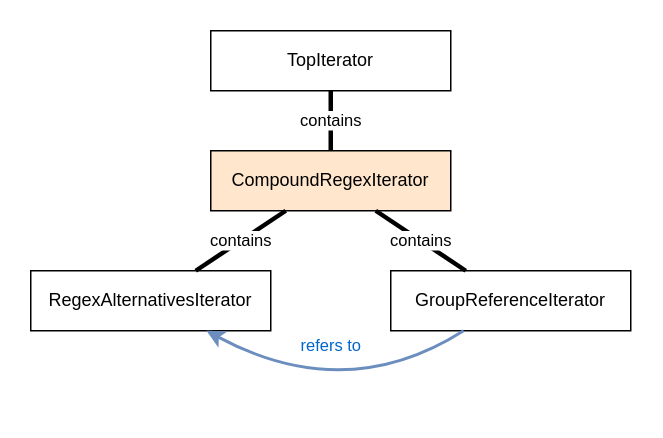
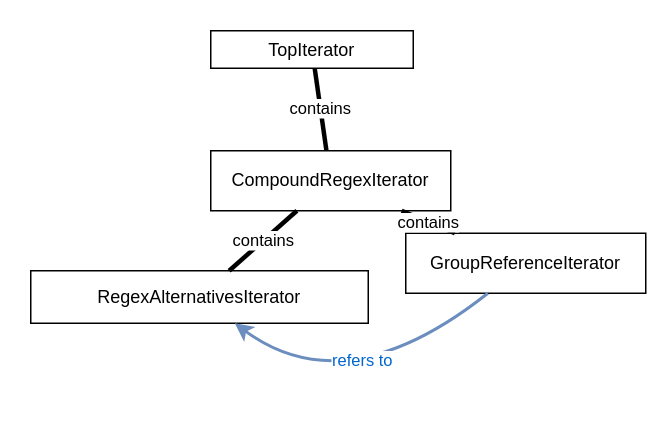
node "TopIterator": size 240x60 -> 203x38
node "CompoundRegexIterator": fillcolor #ffe6cc -> #ffffff
node "RegexAlternativesIterator": size 240x60 -> 338x53
node "GroupReferenceIterator": moved (511, 301) -> (526, 263)
